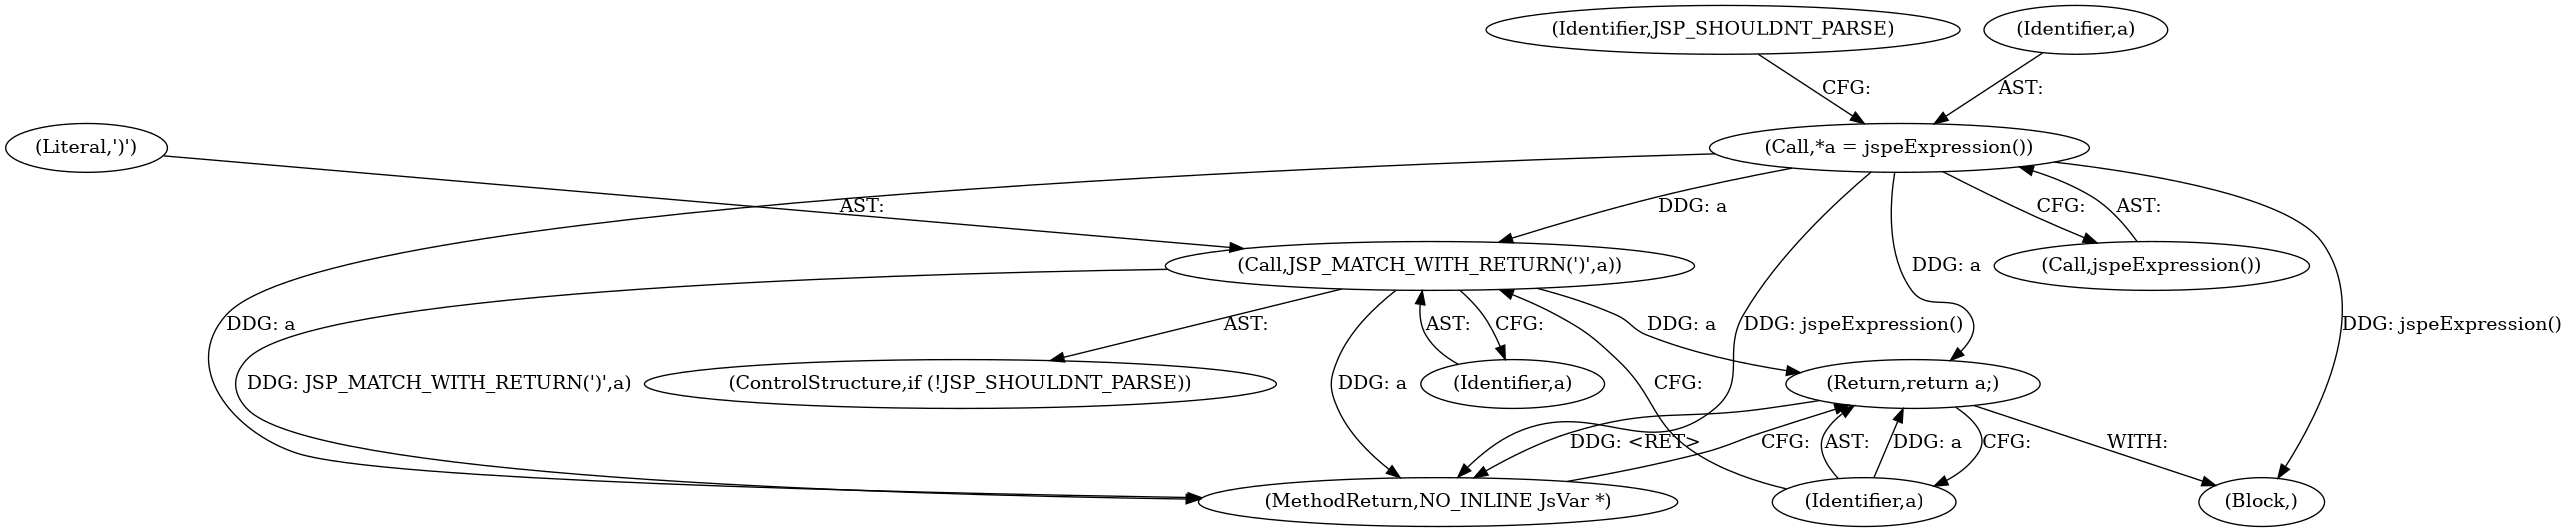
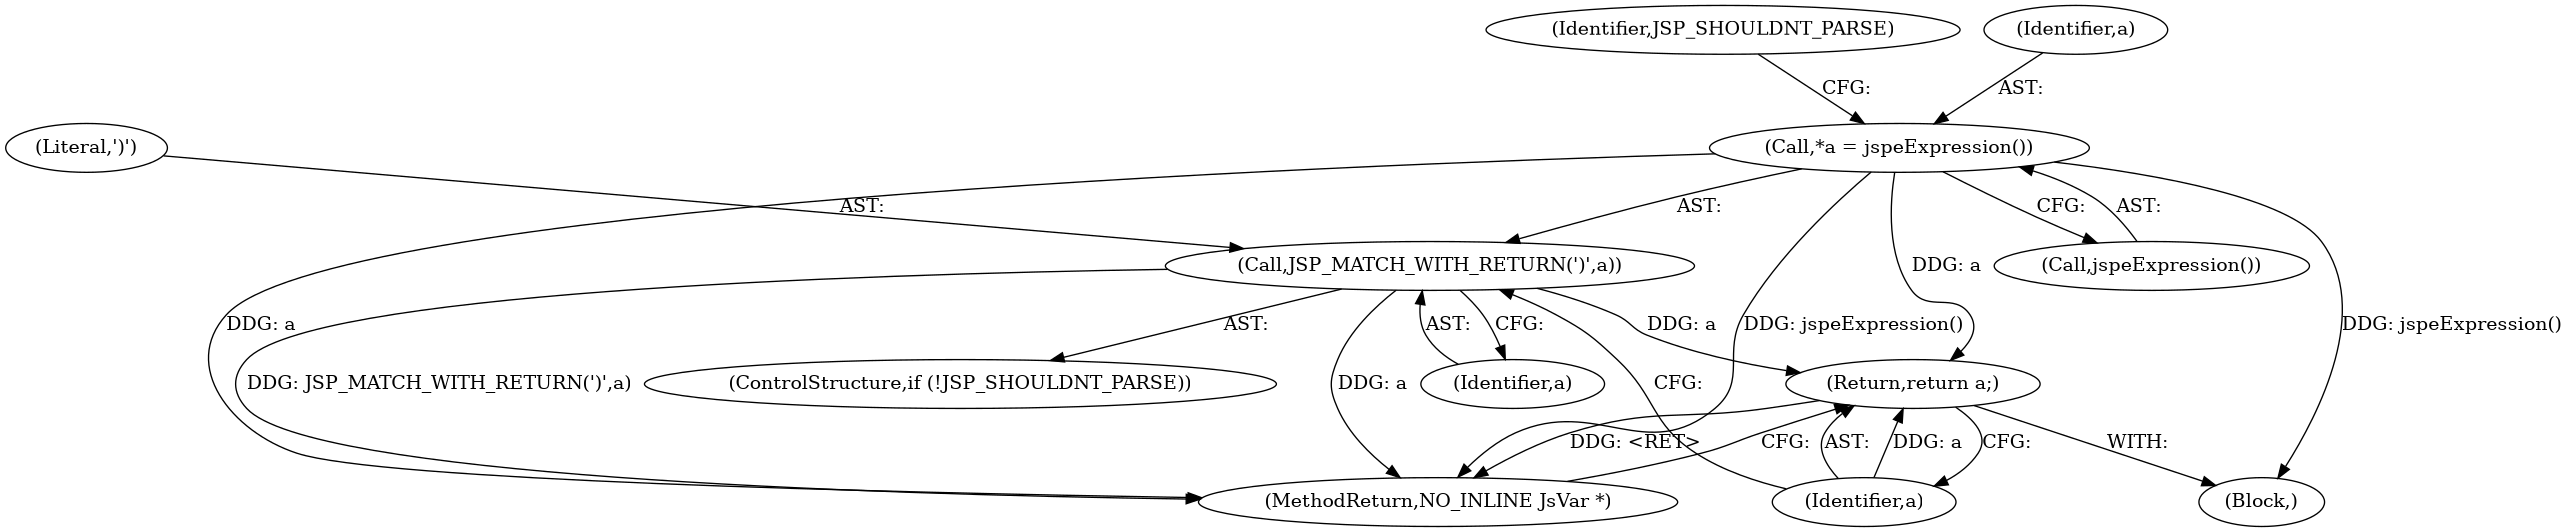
edge "(Call,*a = jspeExpression())" -> "(Call,JSP_MATCH_WITH_RETURN(')',a))": label "DDG: a" -> "AST: "
